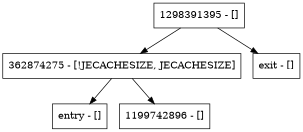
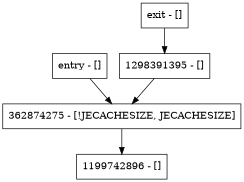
edge "1298391395 - []" -> "exit - []": reversed
edge "362874275 - [!JECACHESIZE, JECACHESIZE]" -> "entry - []": reversed
